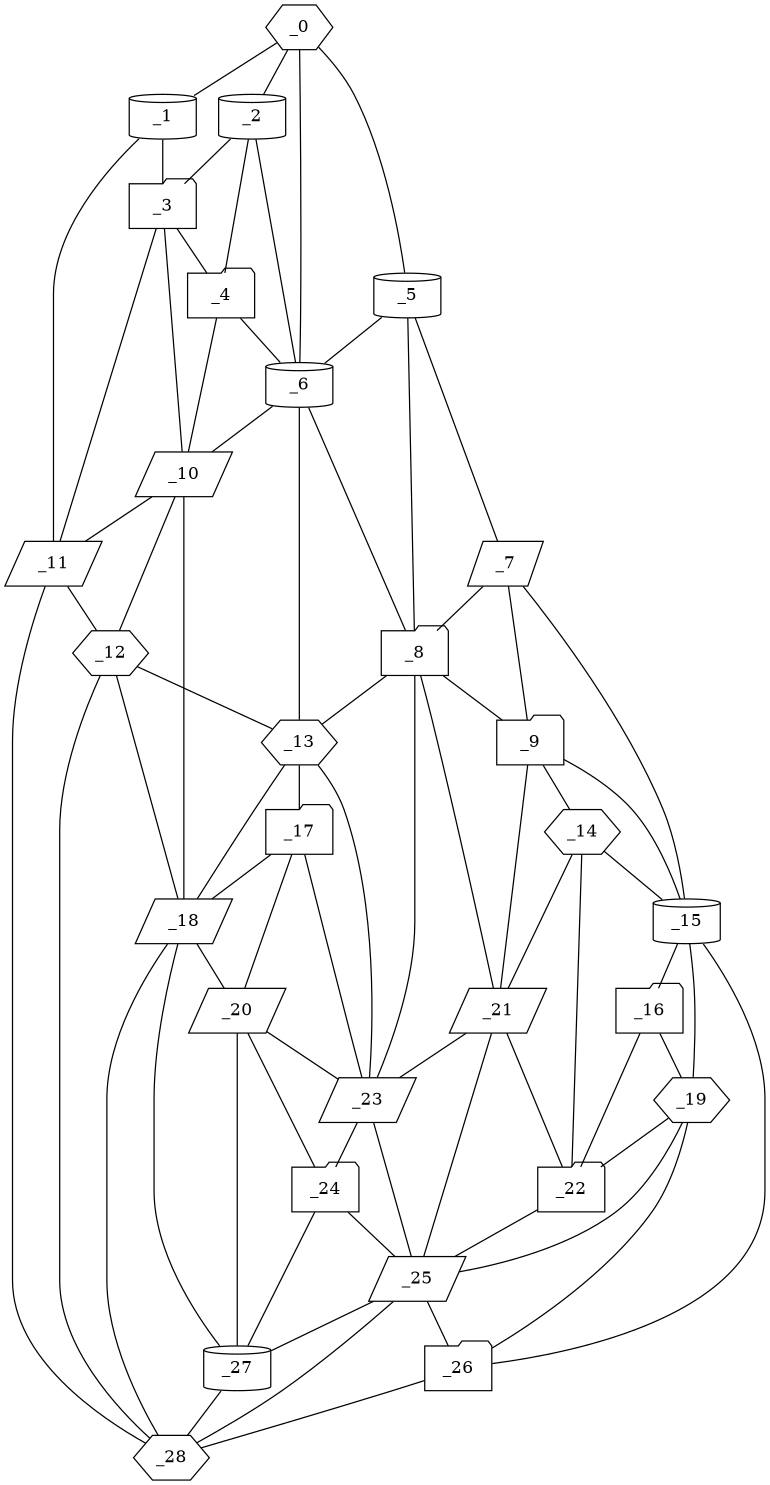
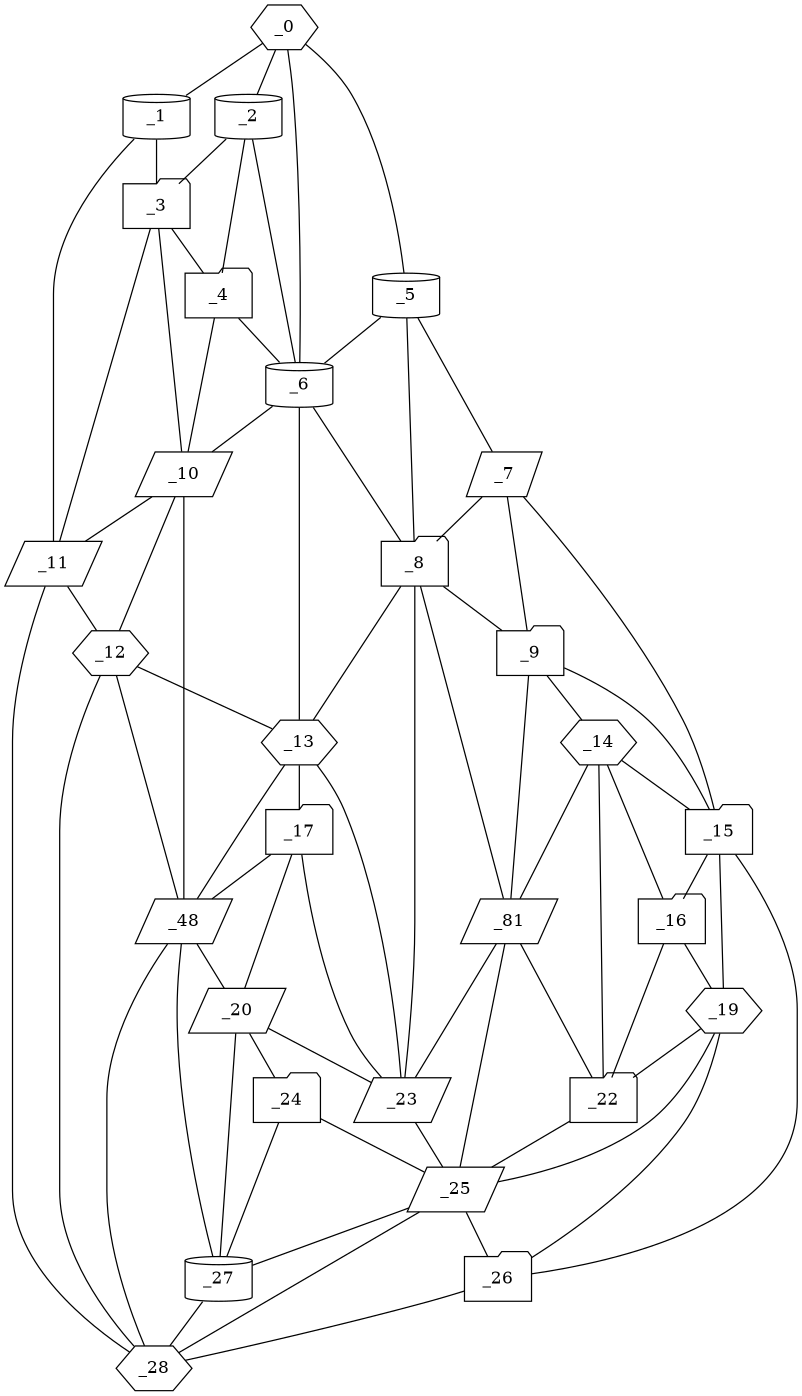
edge "_14" -- "_16": added
node "_18": label "_18" -> "_48"
node "_15": shape cylinder -> folder
node "_21": label "_21" -> "_81"
edge "_23" -- "_24": removed
